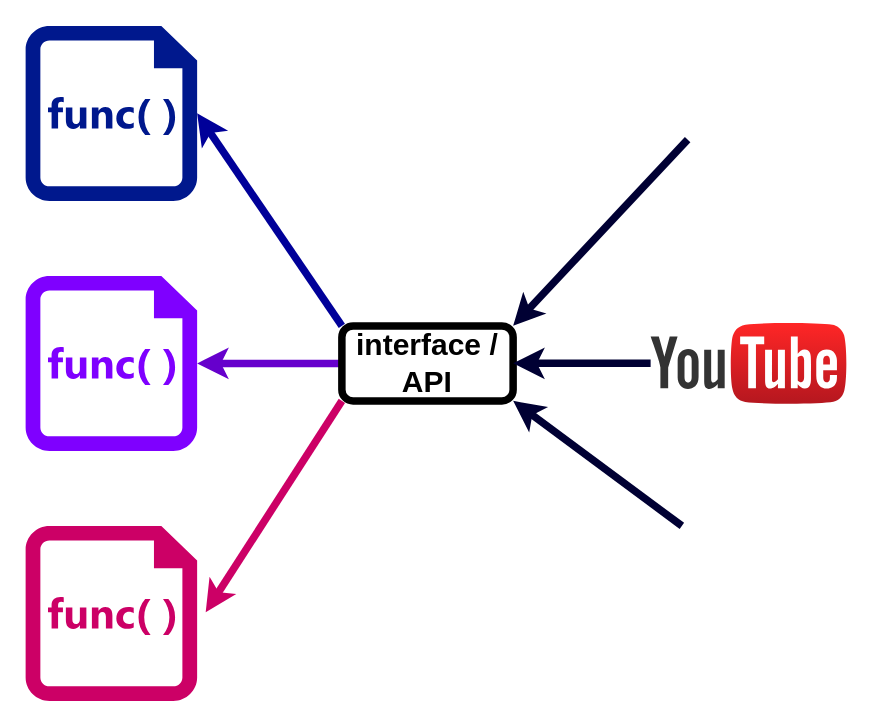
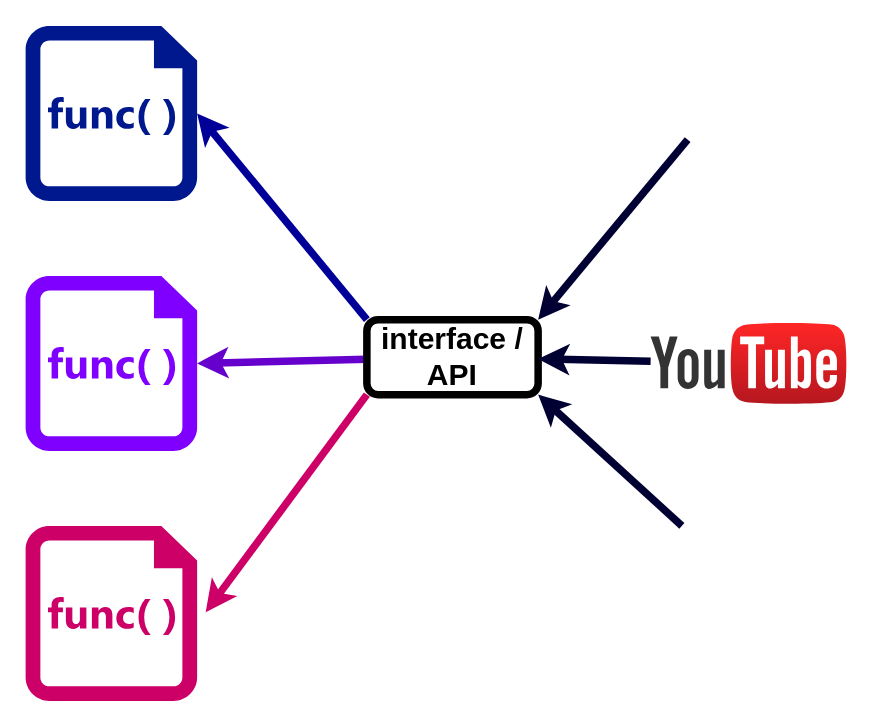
node "interface / API": moved (428, 363) -> (453, 357)
